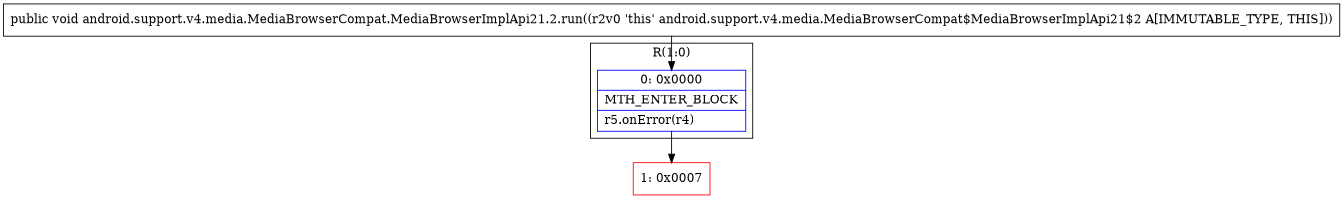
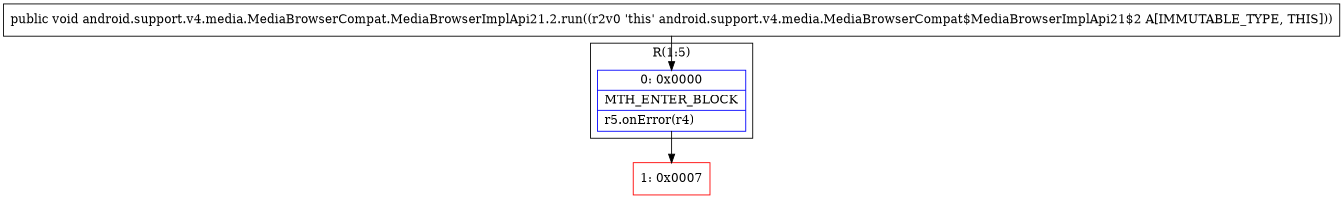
cluster "R(1:0)": label "R(1:0)" -> "R(1:5)"
